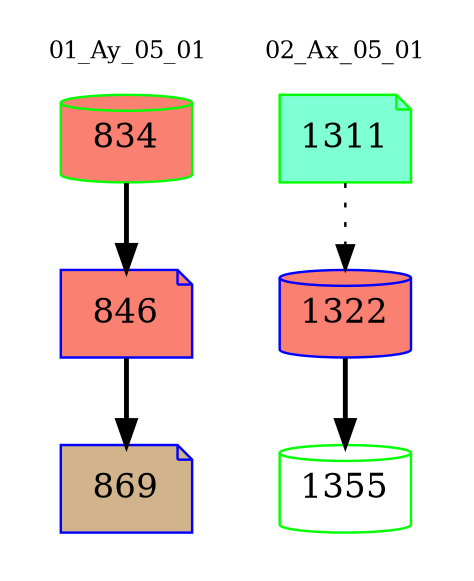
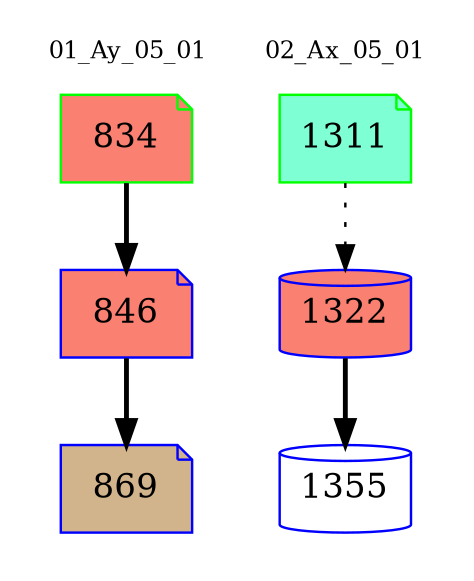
node "834": shape cylinder -> note
node "1355": color green -> blue
